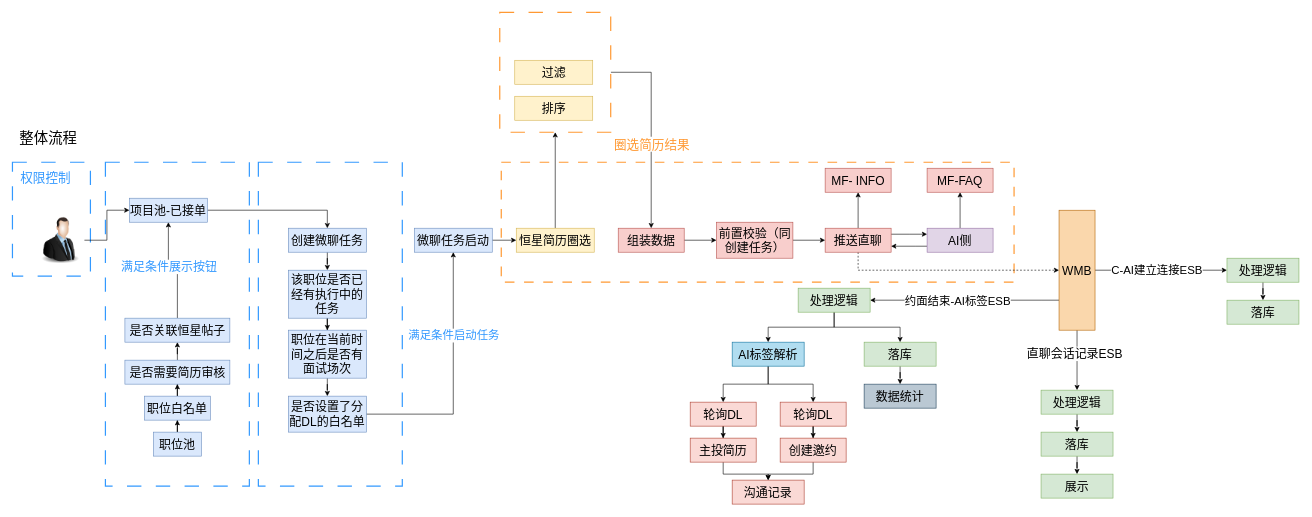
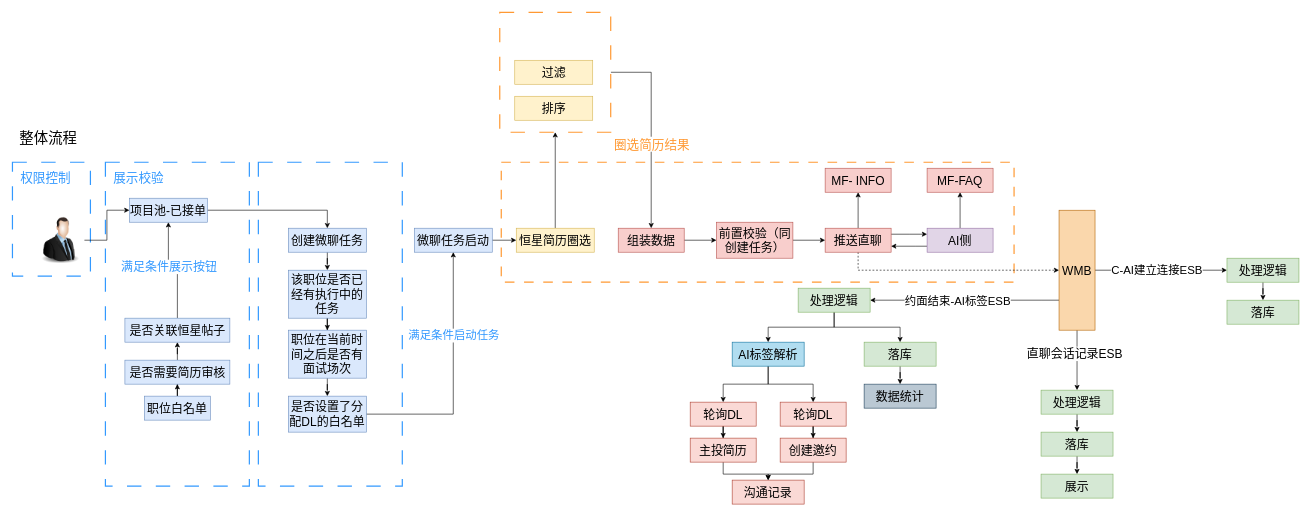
node "展示校验": added
edge "职位池" -> "职位白名单": removed
node "职位池": removed
